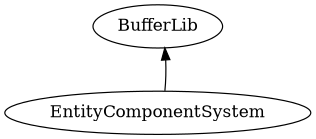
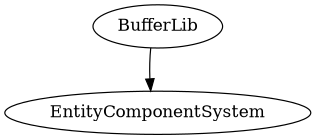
edge "EntityComponentSystem" -> "BufferLib": reversed
